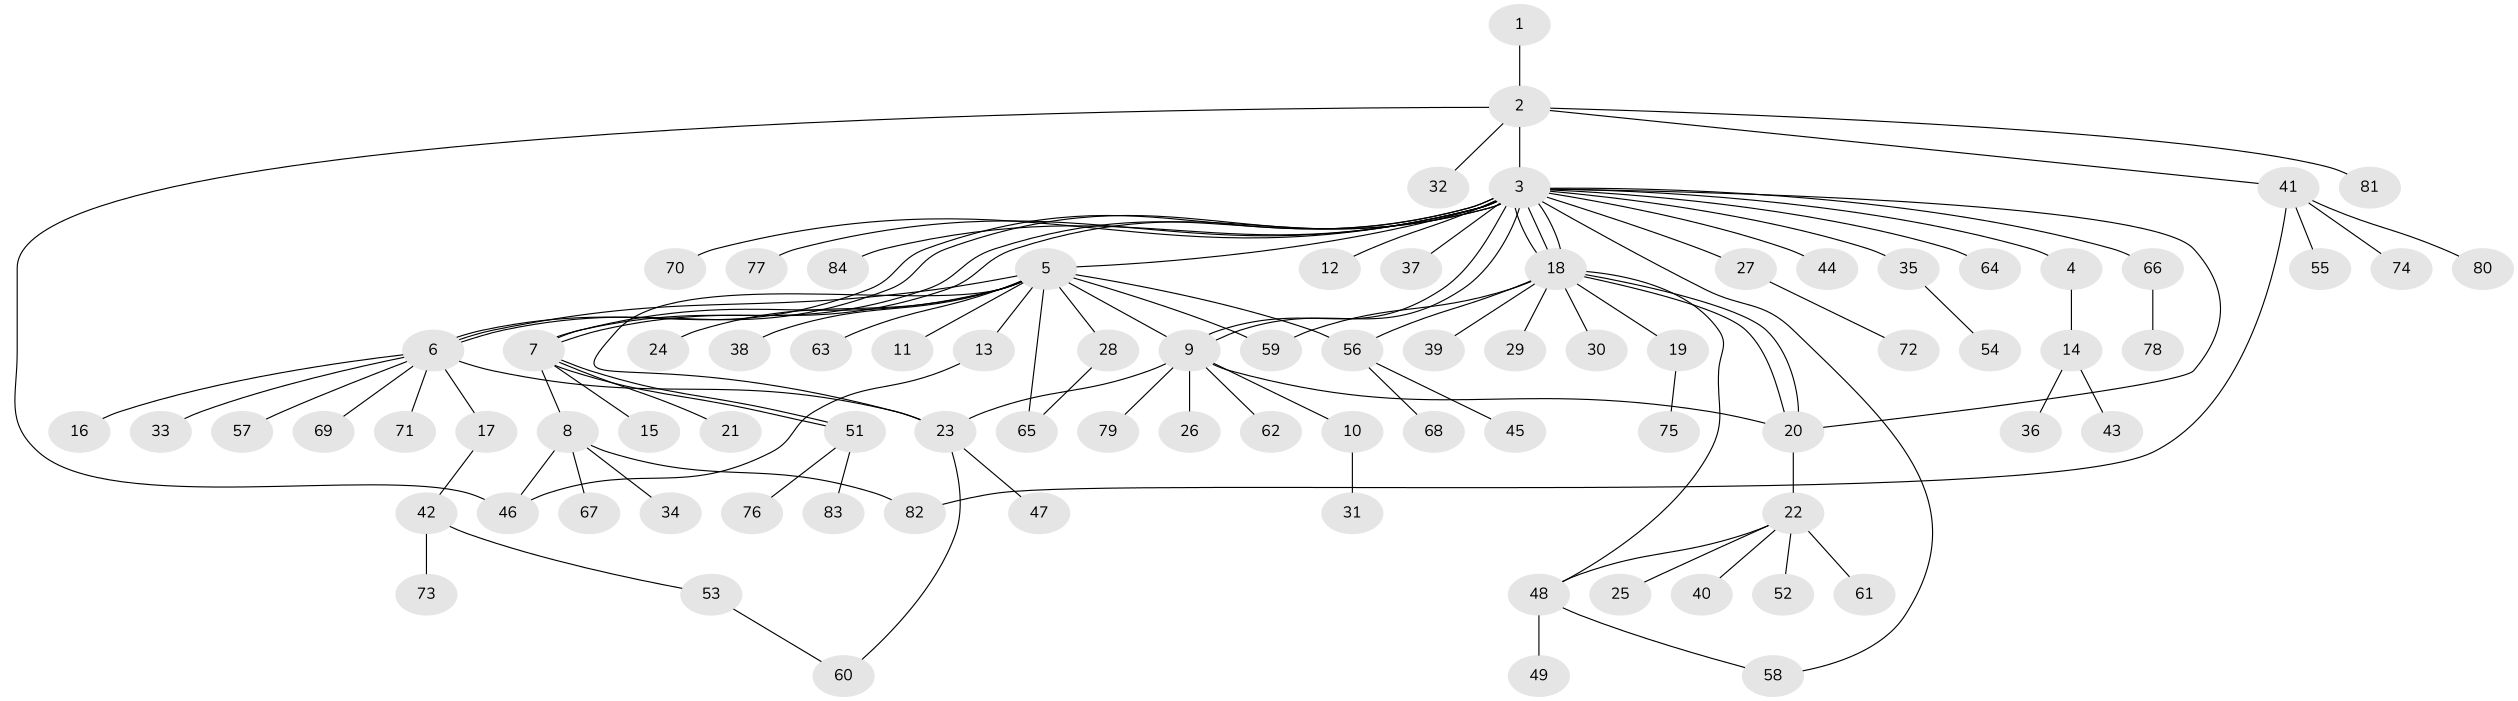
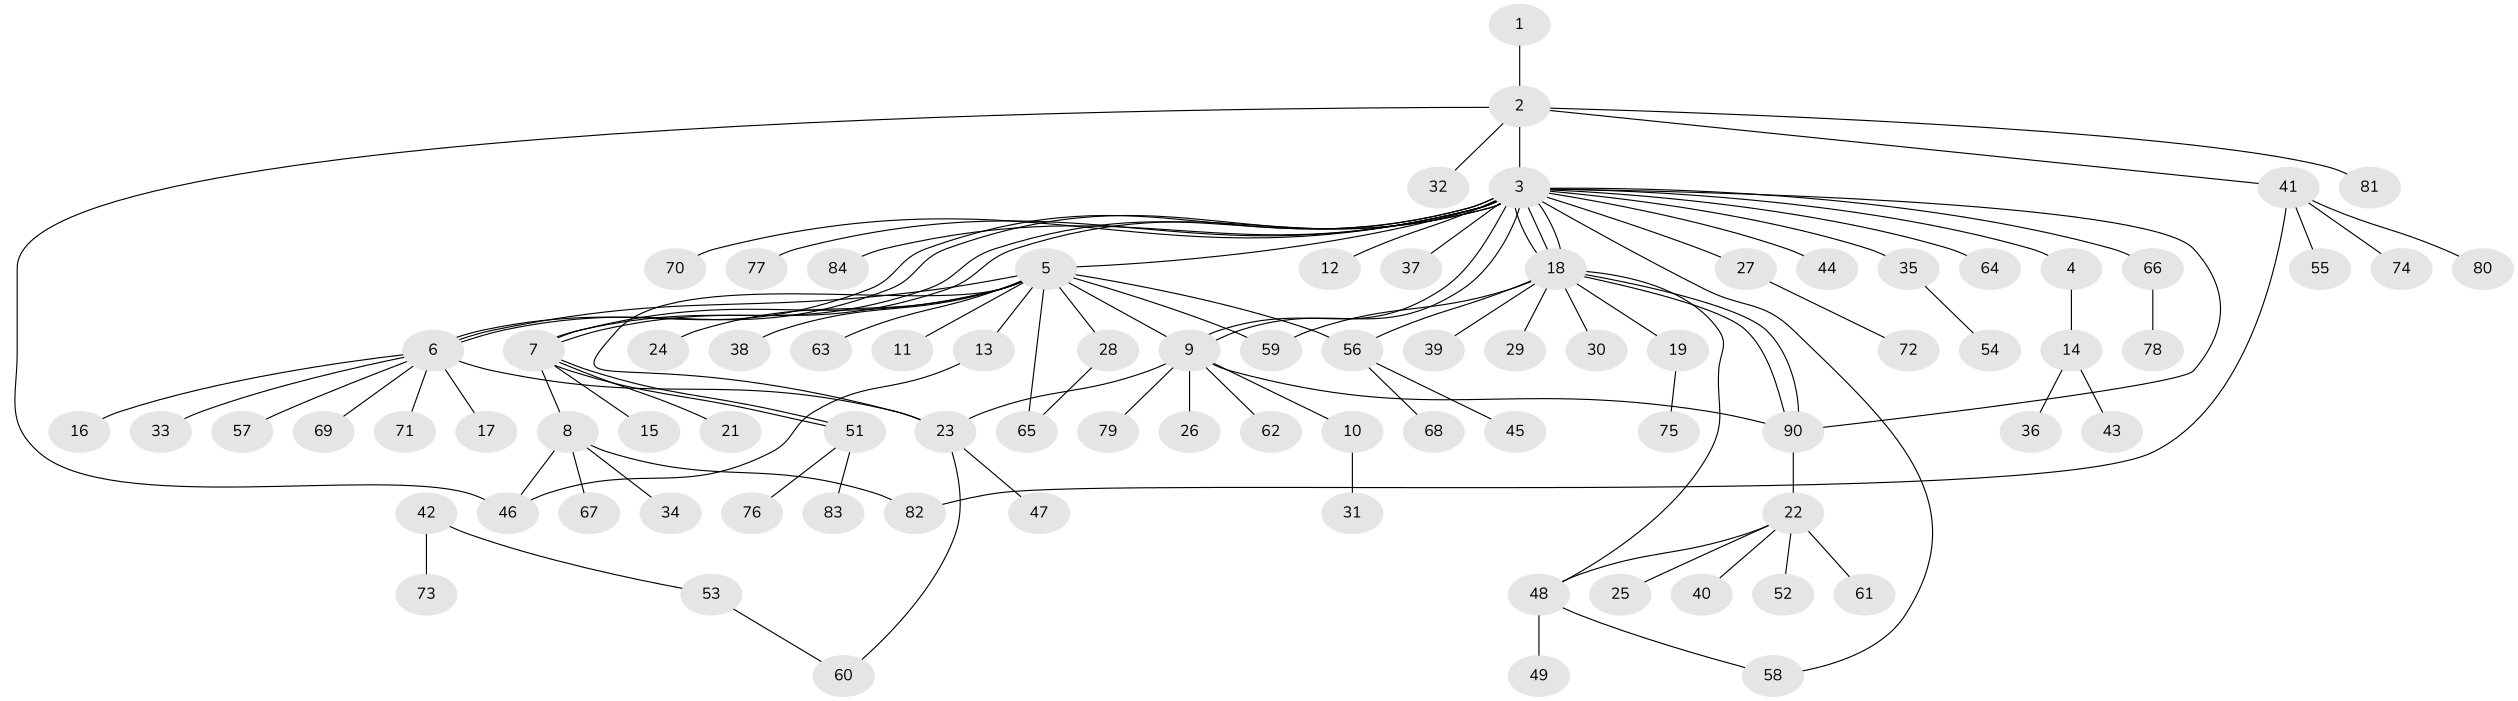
node "20": label "20" -> "90"
edge "17" -- "42": removed
